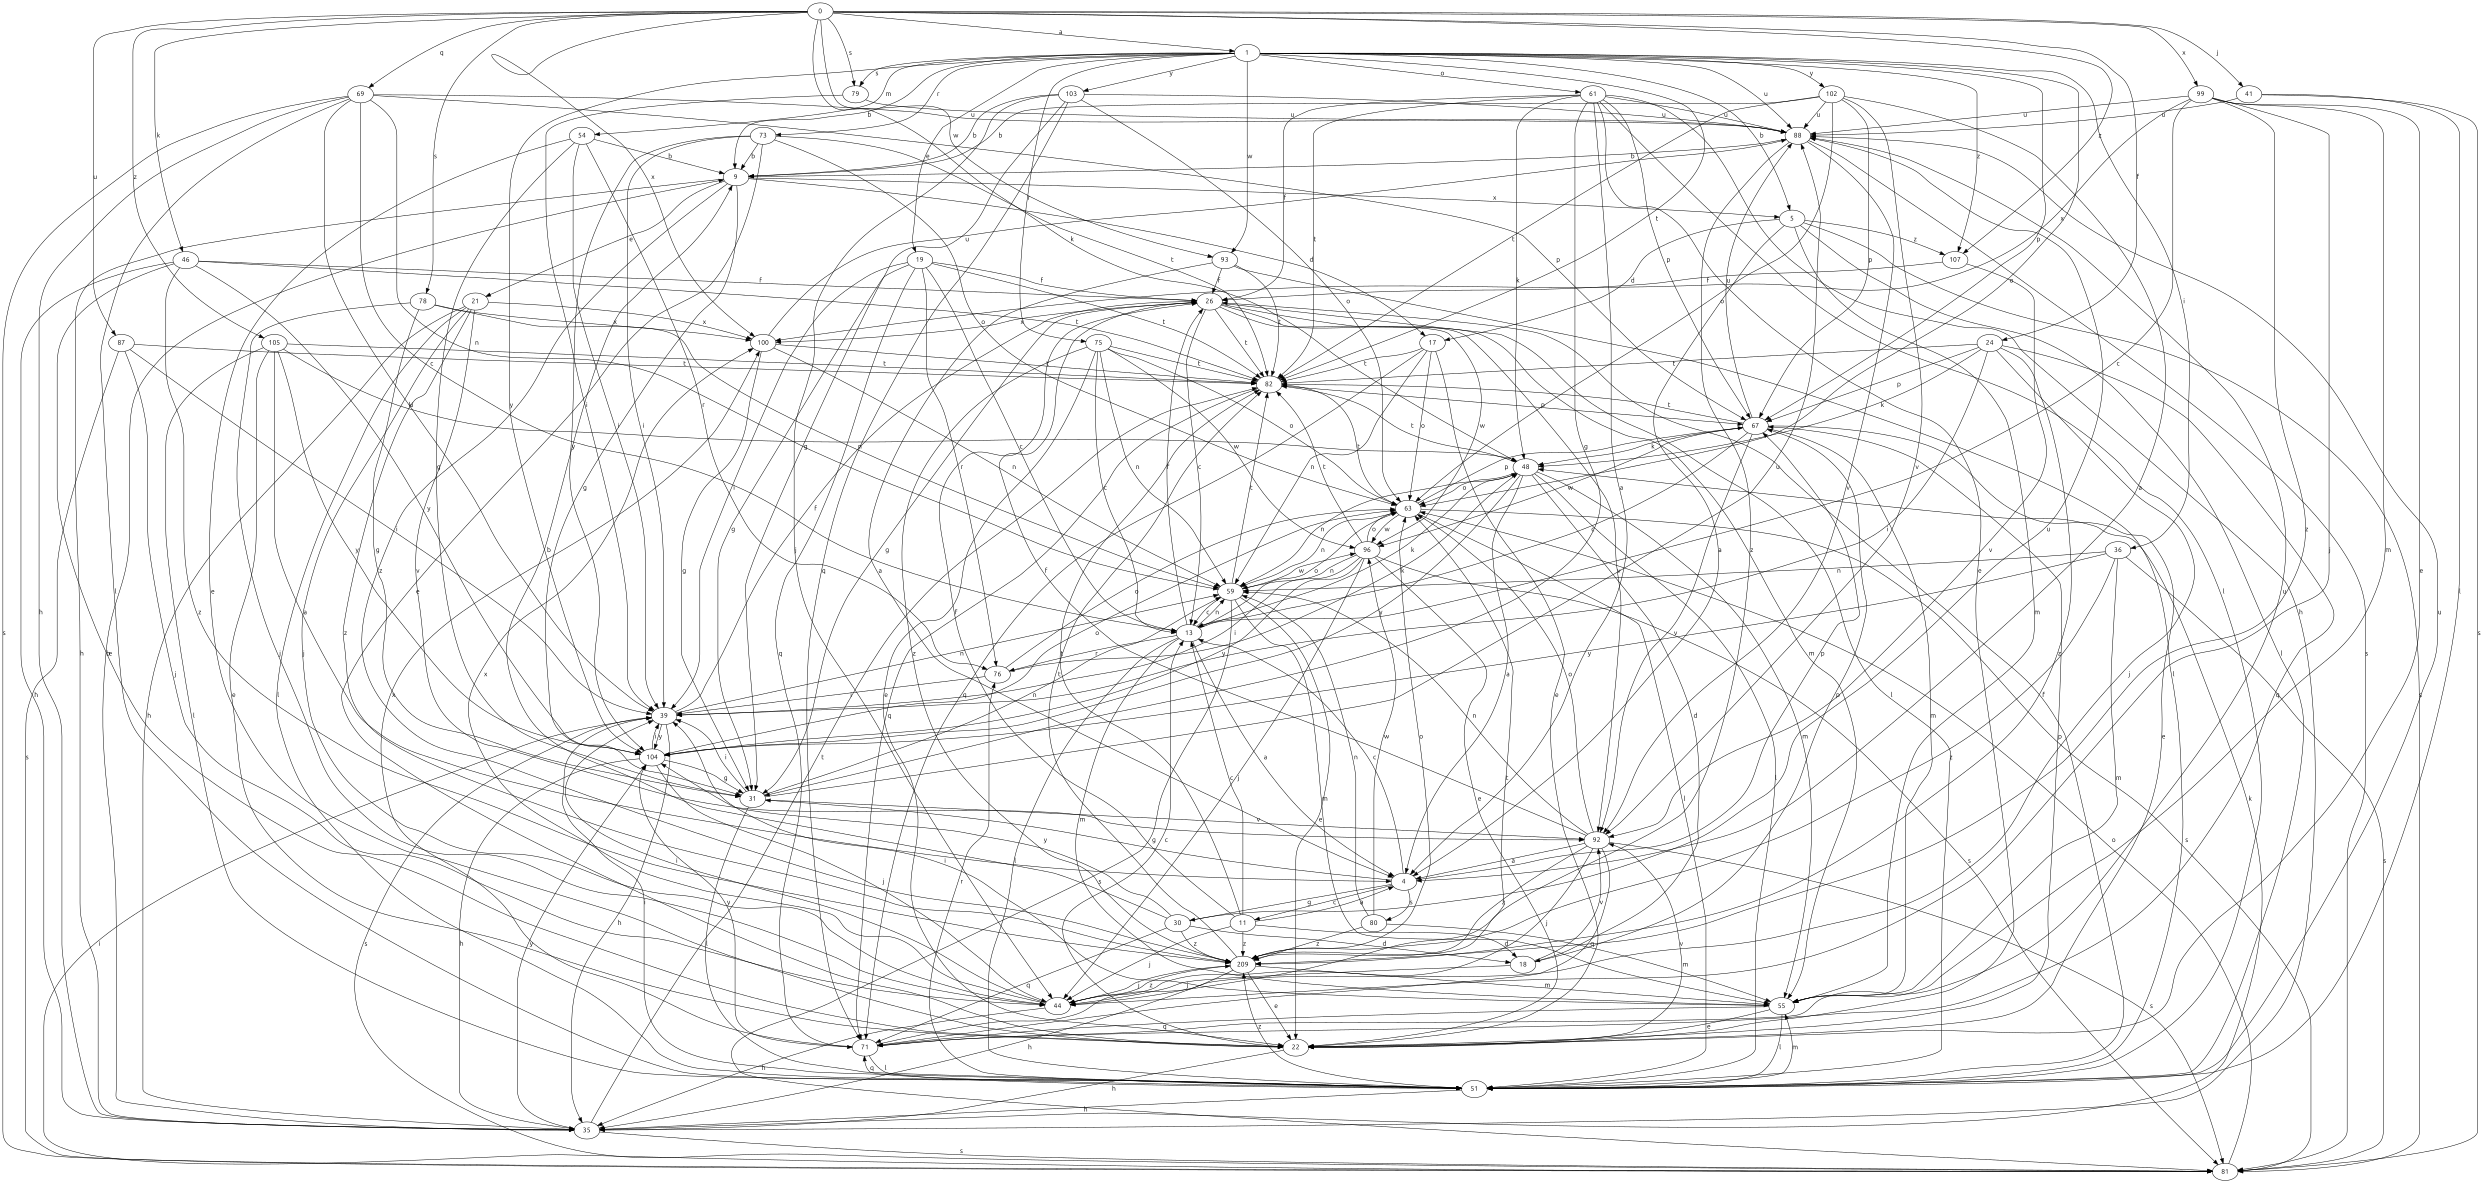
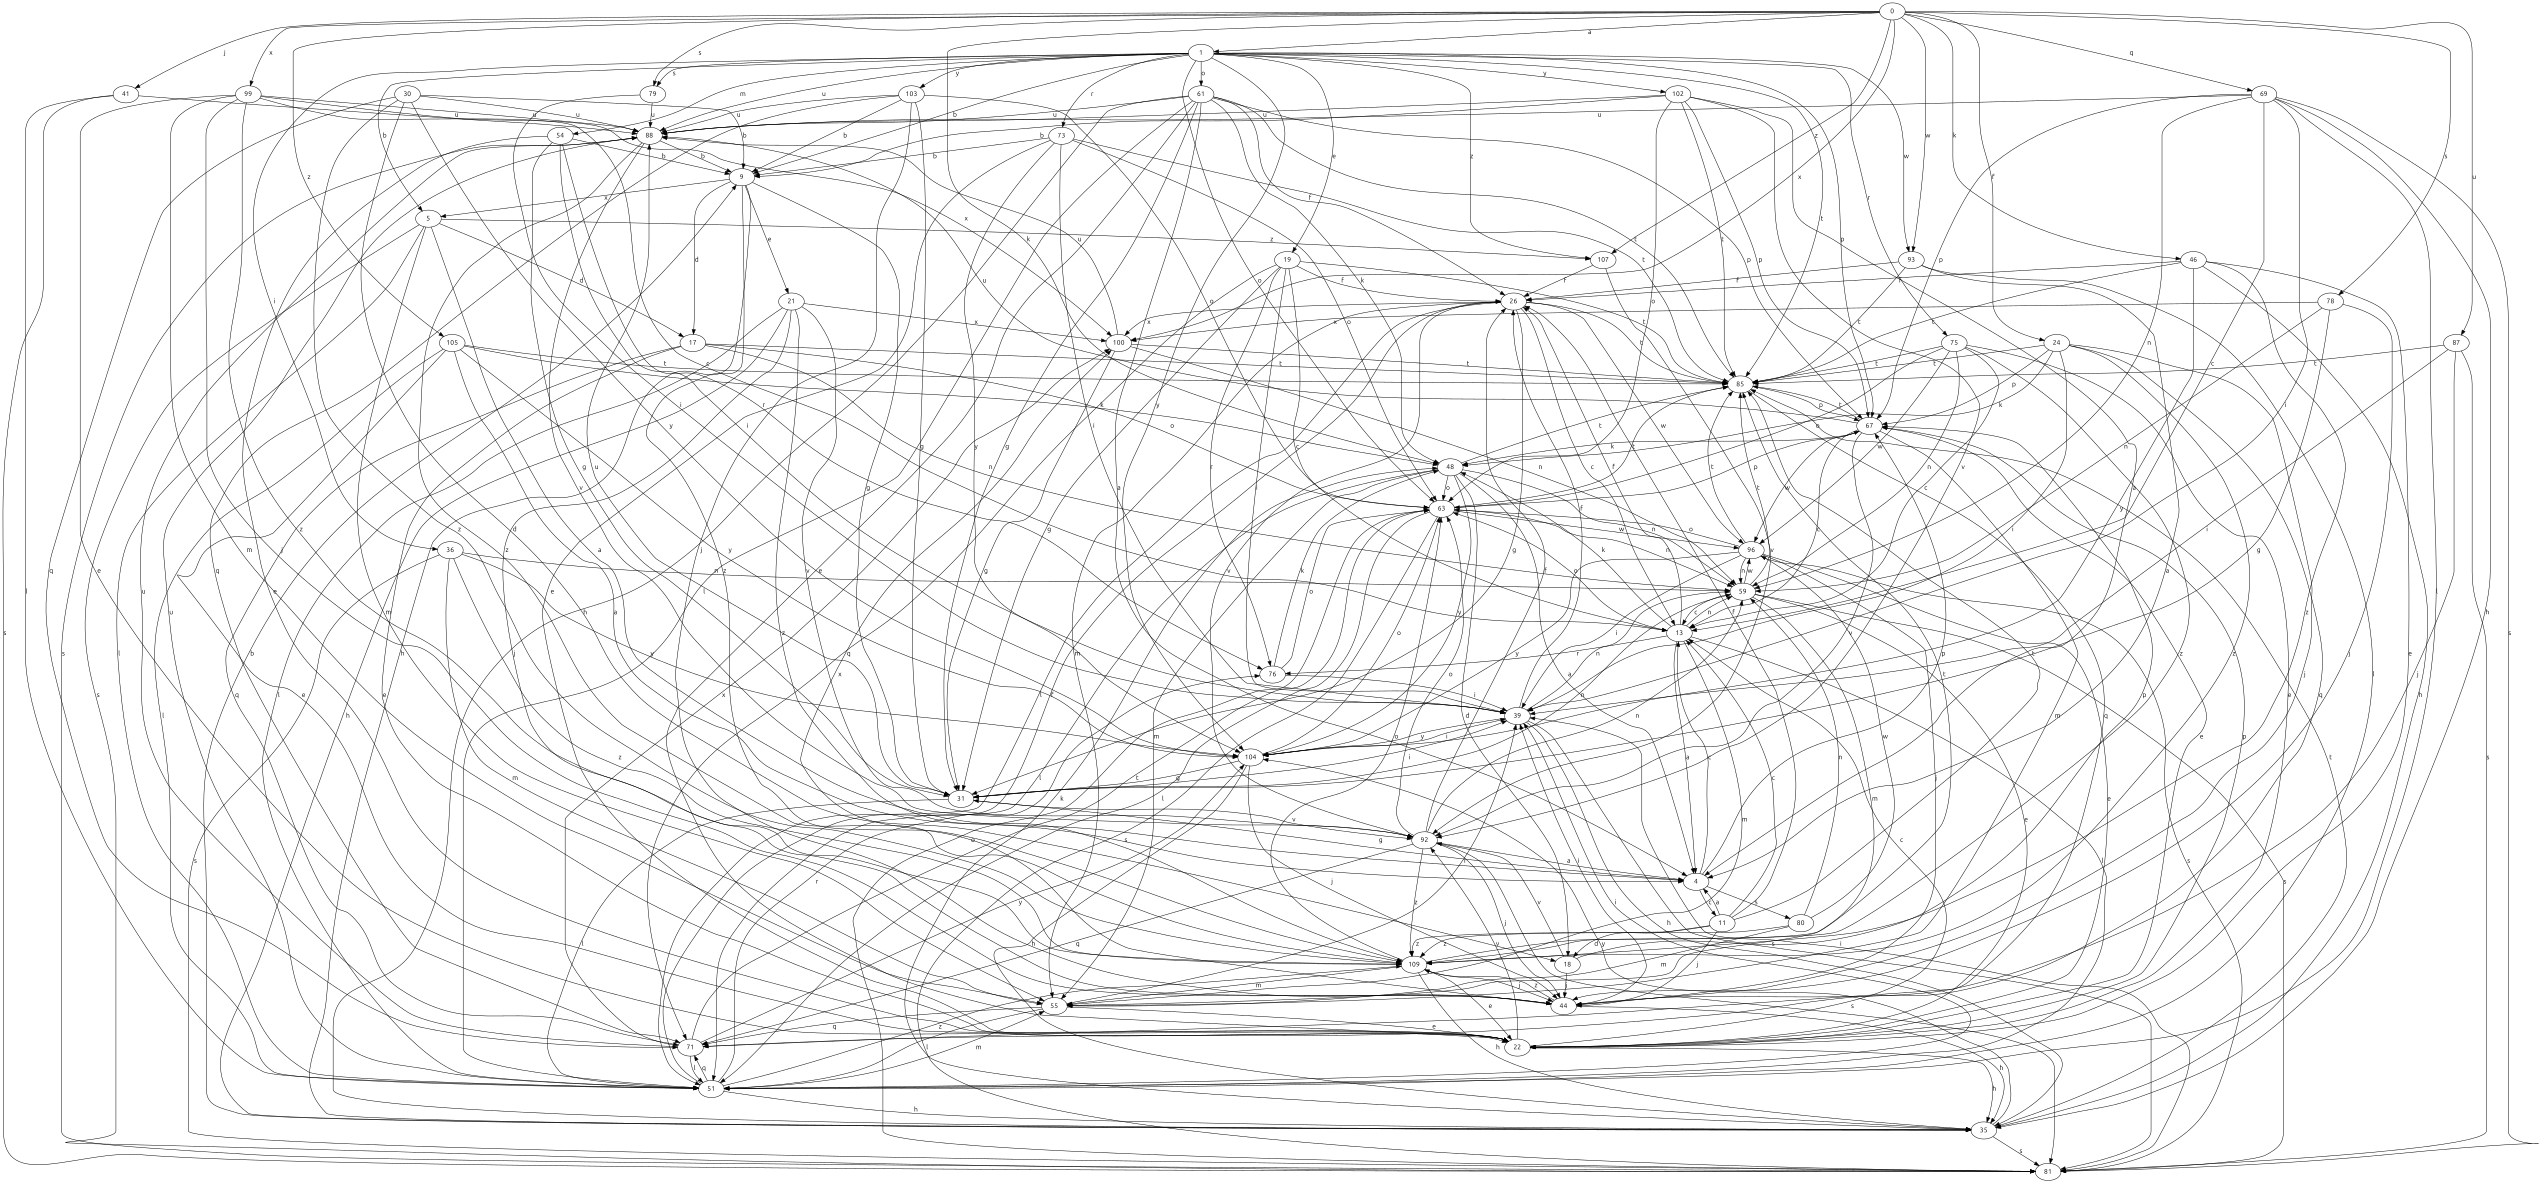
node "82": label "82" -> "85"
edge "4" -> "30": removed, label "g"
node "209": label "209" -> "109"
